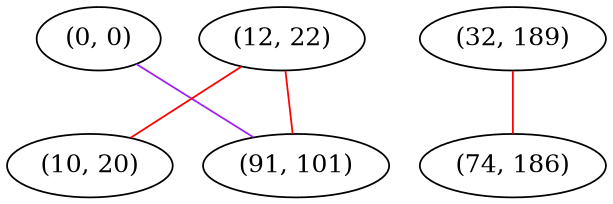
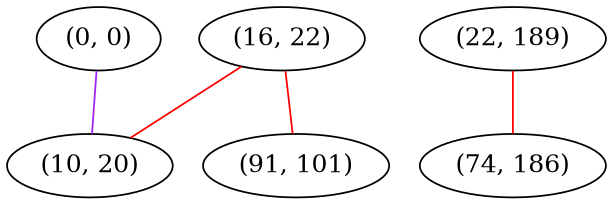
node "(12, 22)": label "(12, 22)" -> "(16, 22)"
node "(32, 189)": label "(32, 189)" -> "(22, 189)"
edge "(0, 0)" -- "(91, 101)": now "(0, 0)" -- "(10, 20)"
